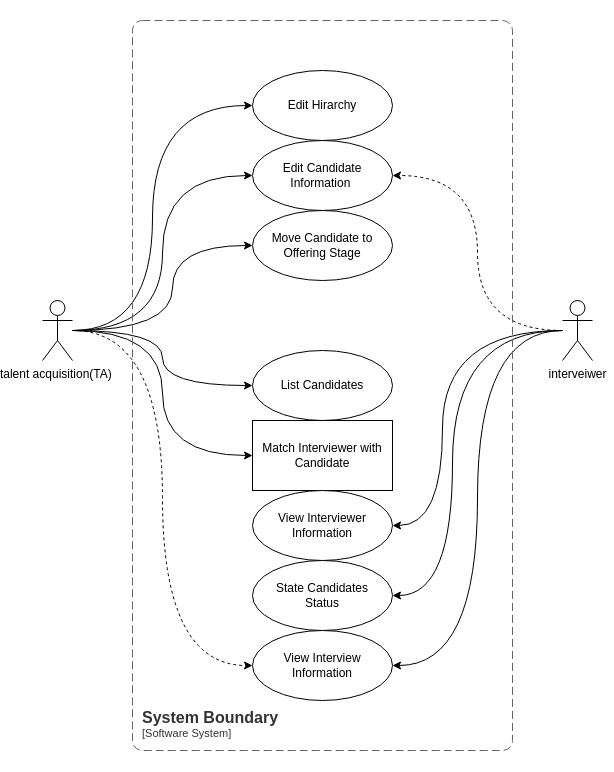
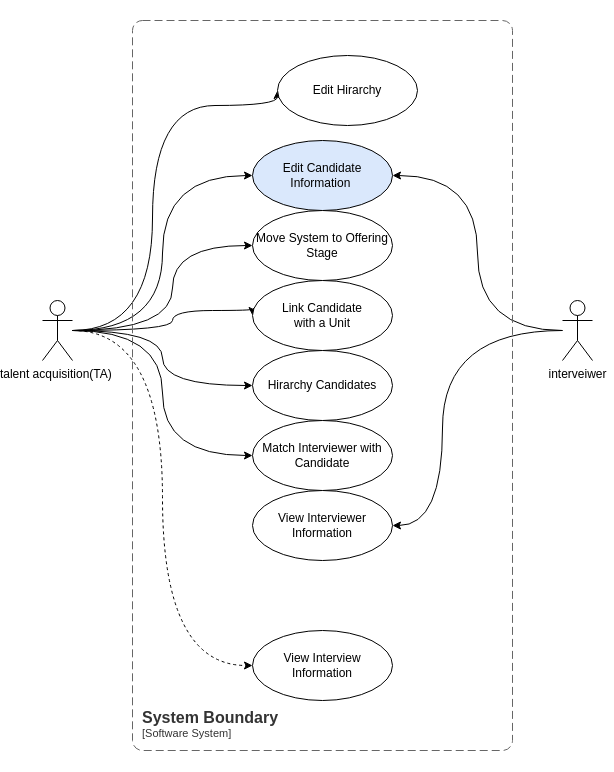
node "Edit Hirarchy": moved (323, 106) -> (348, 91)
node "Edit Candidate Information": fillcolor #ffffff -> #dae8fc
node "Move Candidate to Offering Stage": label "Move Candidate to Offering Stage" -> "Move System to Offering Stage"
edge "interveiwer" -> "Edit Candidate Information": style dashed -> solid
edge "talent acquisition(TA)" -> "Link Candidate with a Unit": added
node "Link Candidate with a Unit": added
node "List Candidates": label "List Candidates" -> "Hirarchy Candidates"
edge "interveiwer" -> "State Candidates Status": removed
node "Match Interviewer with Candidate": shape rectangle -> ellipse
edge "interveiwer" -> "View Interview Information": removed
node "State Candidates Status": removed
